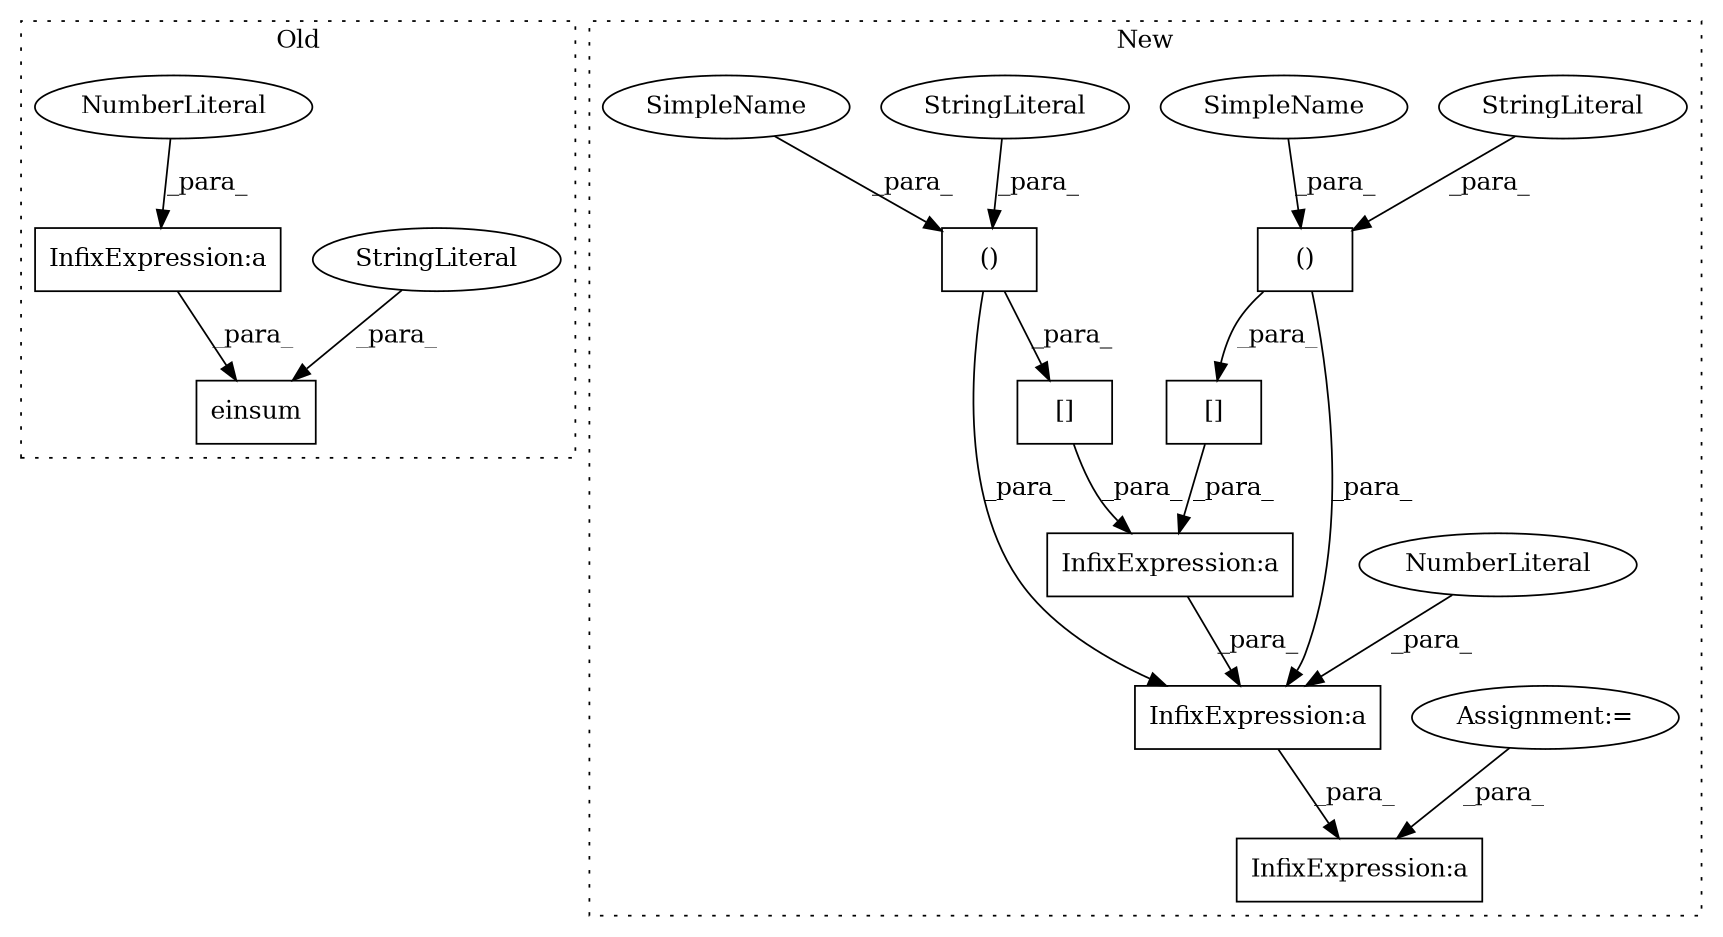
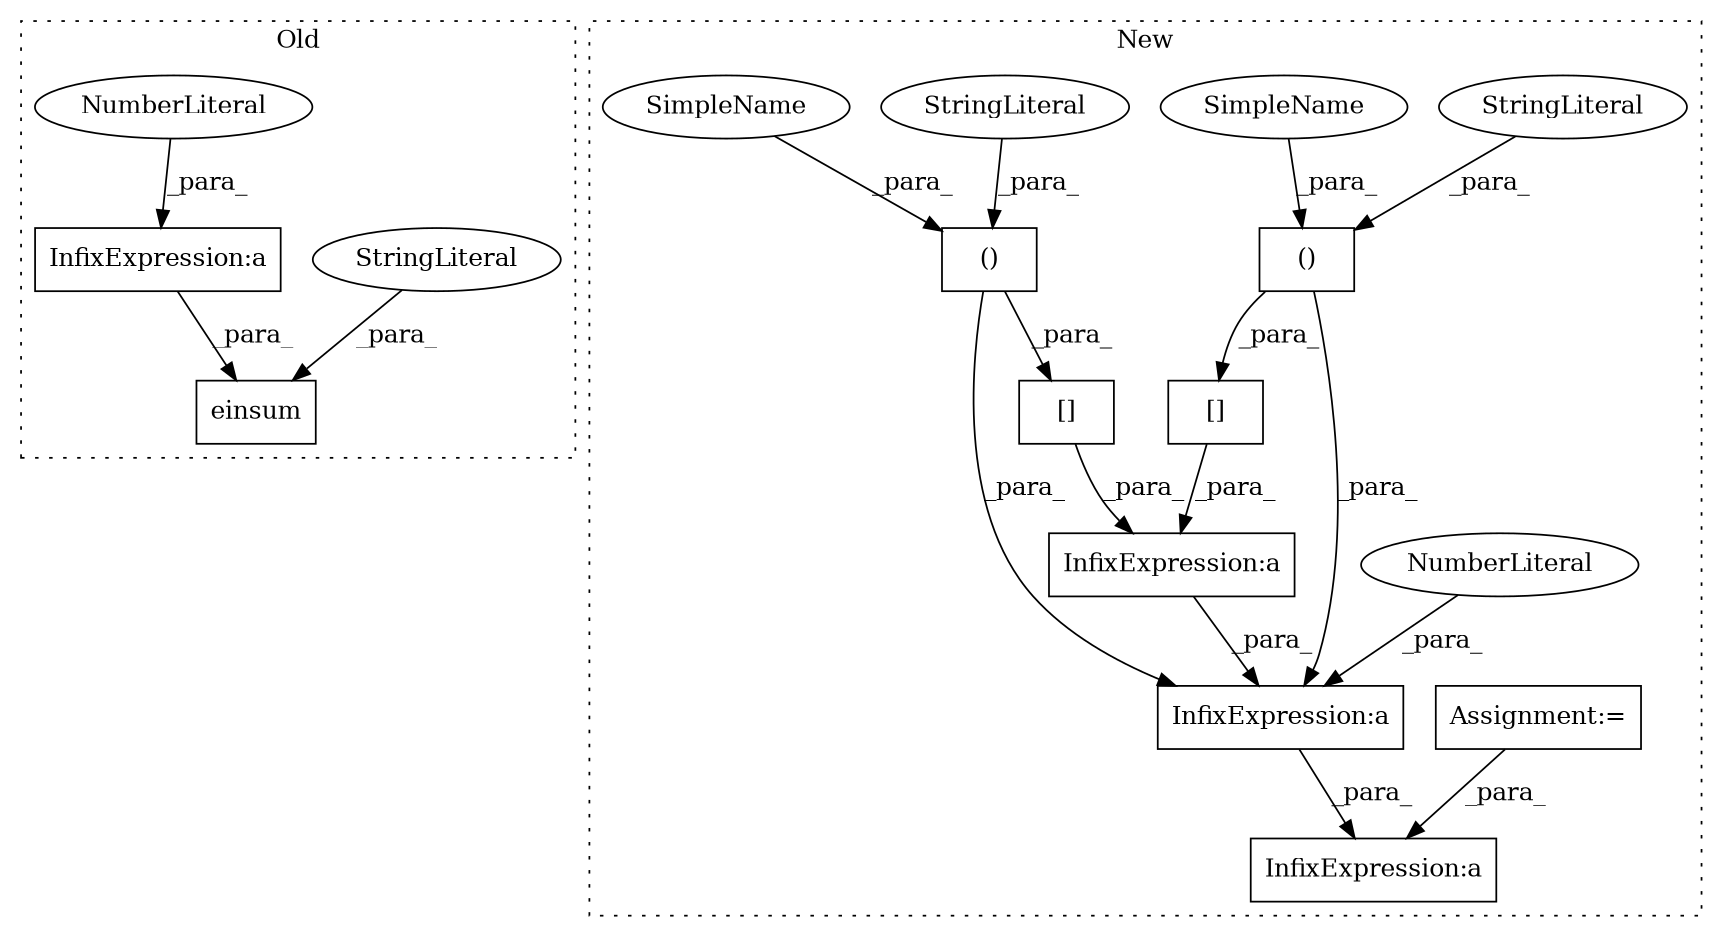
node "Assignment:=": shape ellipse -> box
